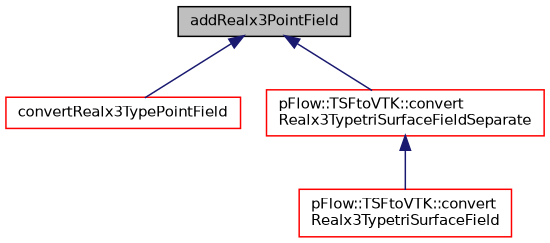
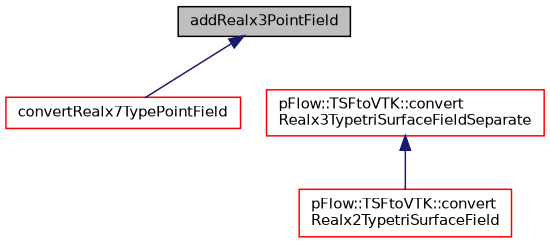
edge "pFlow::TSFtoVTK::convert Realx3TypetriSurfaceFieldSeparate" -> "addRealx3PointField": removed
node "convertRealx3TypePointField": label "convertRealx3TypePointField" -> "convertRealx7TypePointField"
node "pFlow::TSFtoVTK::convert Realx3TypetriSurfaceField": label "pFlow::TSFtoVTK::convert Realx3TypetriSurfaceField" -> "pFlow::TSFtoVTK::convert Realx2TypetriSurfaceField"
